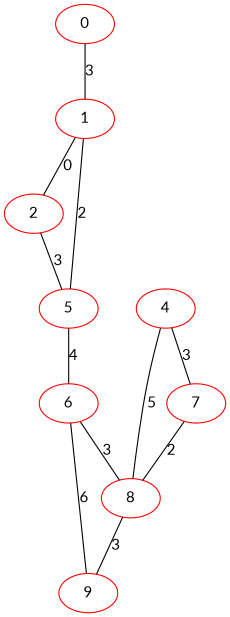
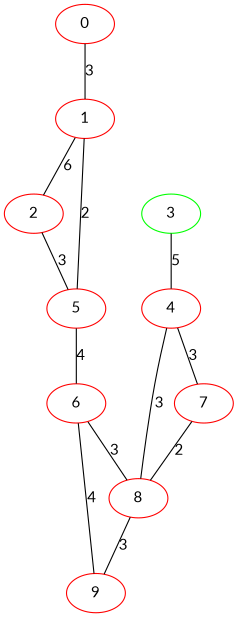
edge "1" -- "2": label "0" -> "6"
node "3": added
edge "4" -- "8": label "5" -> "3"
edge "6" -- "9": label "6" -> "4"
